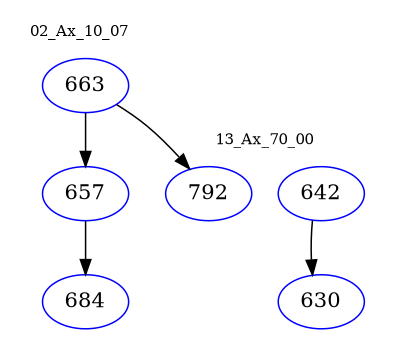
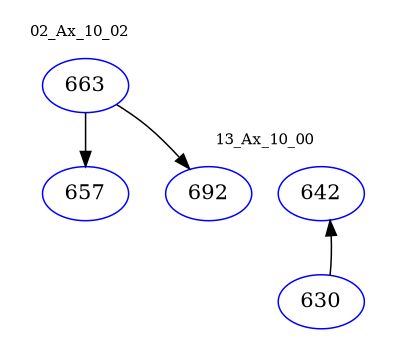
cluster "02_Ax_10_07": label "02_Ax_10_07" -> "02_Ax_10_02"
cluster "13_Ax_70_00": label "13_Ax_70_00" -> "13_Ax_10_00"
node "792": label "792" -> "692"
edge "642" -> "630": reversed
node "684": removed
